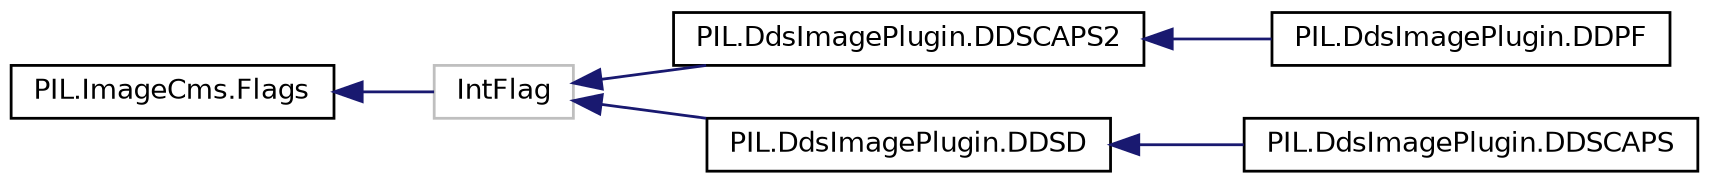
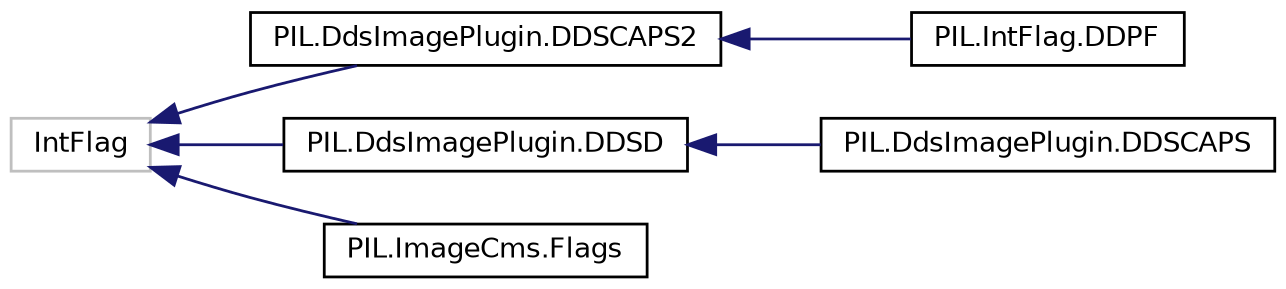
node "PIL.DdsImagePlugin.DDPF": label "PIL.DdsImagePlugin.DDPF" -> "PIL.IntFlag.DDPF"
edge "IntFlag" -> "PIL.ImageCms.Flags": reversed
